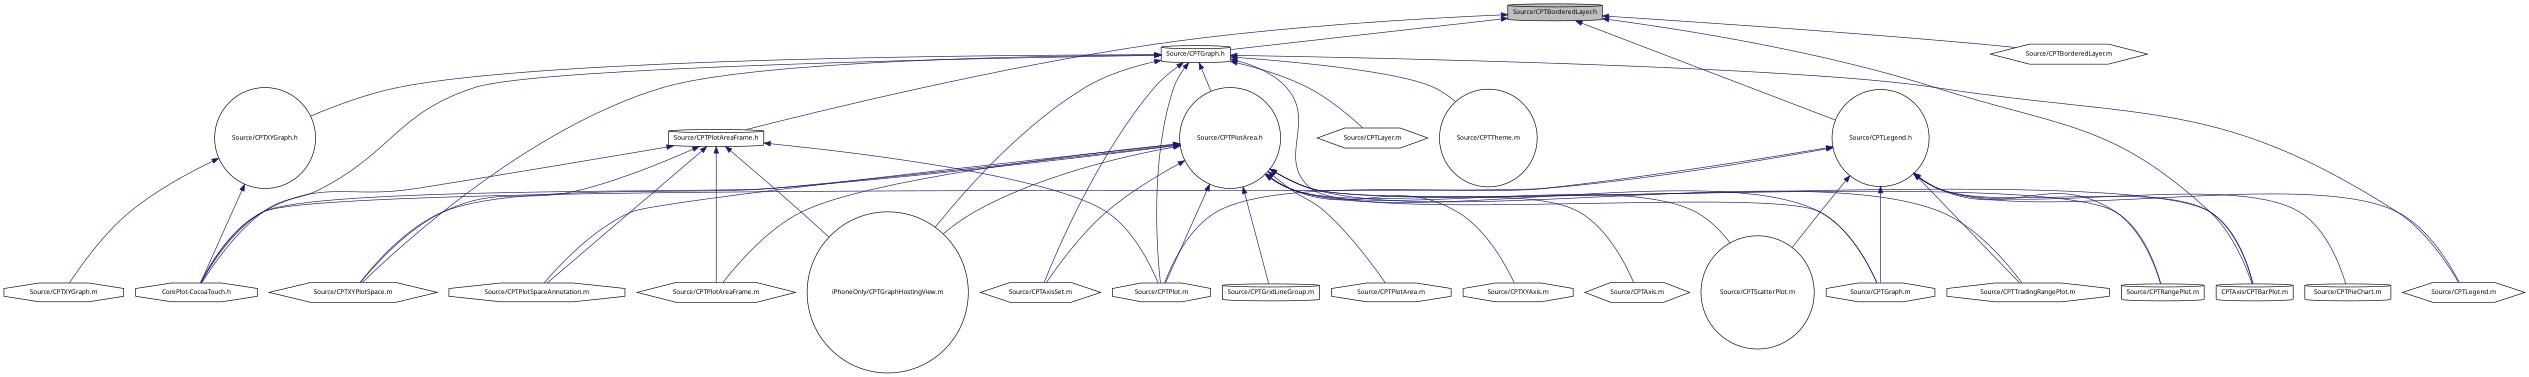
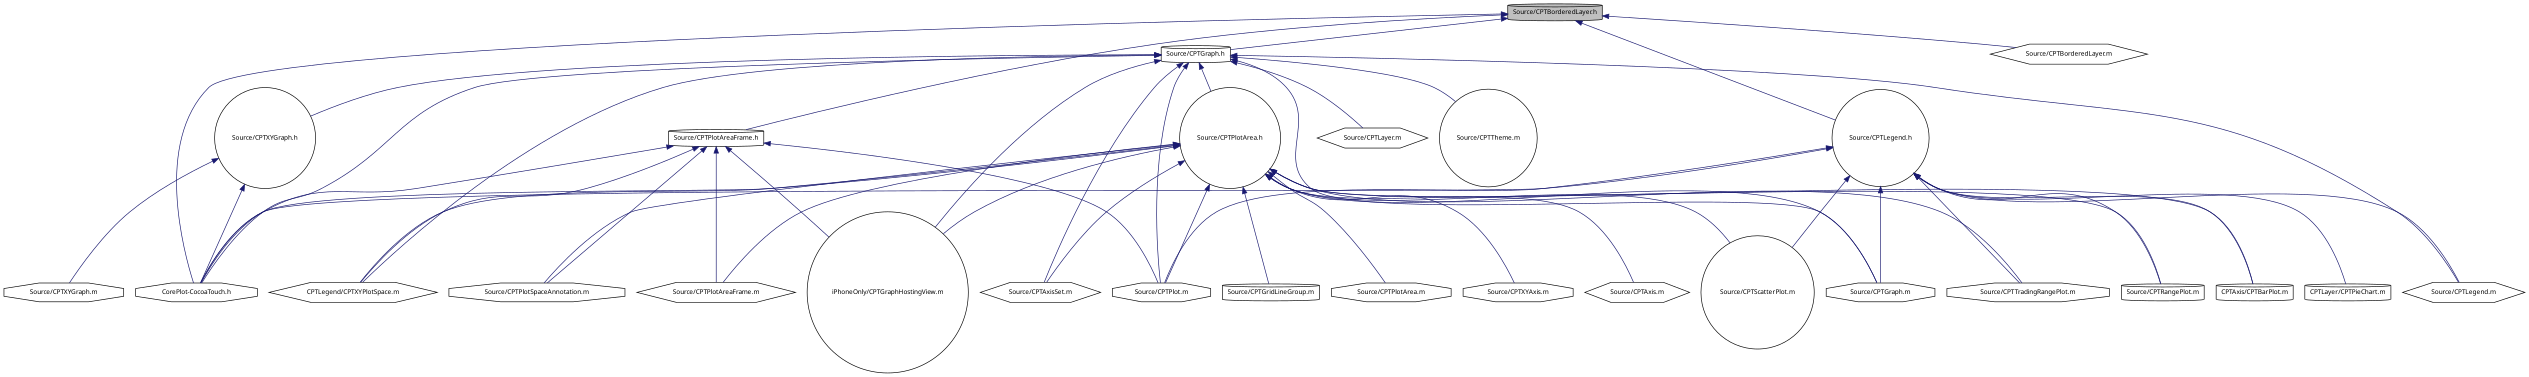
edge "CPTAxis/CPTBarPlot.m" -> "Source/CPTBorderedLayer.h": now "CorePlot-CocoaTouch.h" -> "Source/CPTBorderedLayer.h"
node "Source/CPTXYPlotSpace.m": label "Source/CPTXYPlotSpace.m" -> "CPTLegend/CPTXYPlotSpace.m"
node "Source/CPTPieChart.m": label "Source/CPTPieChart.m" -> "CPTLayer/CPTPieChart.m"
